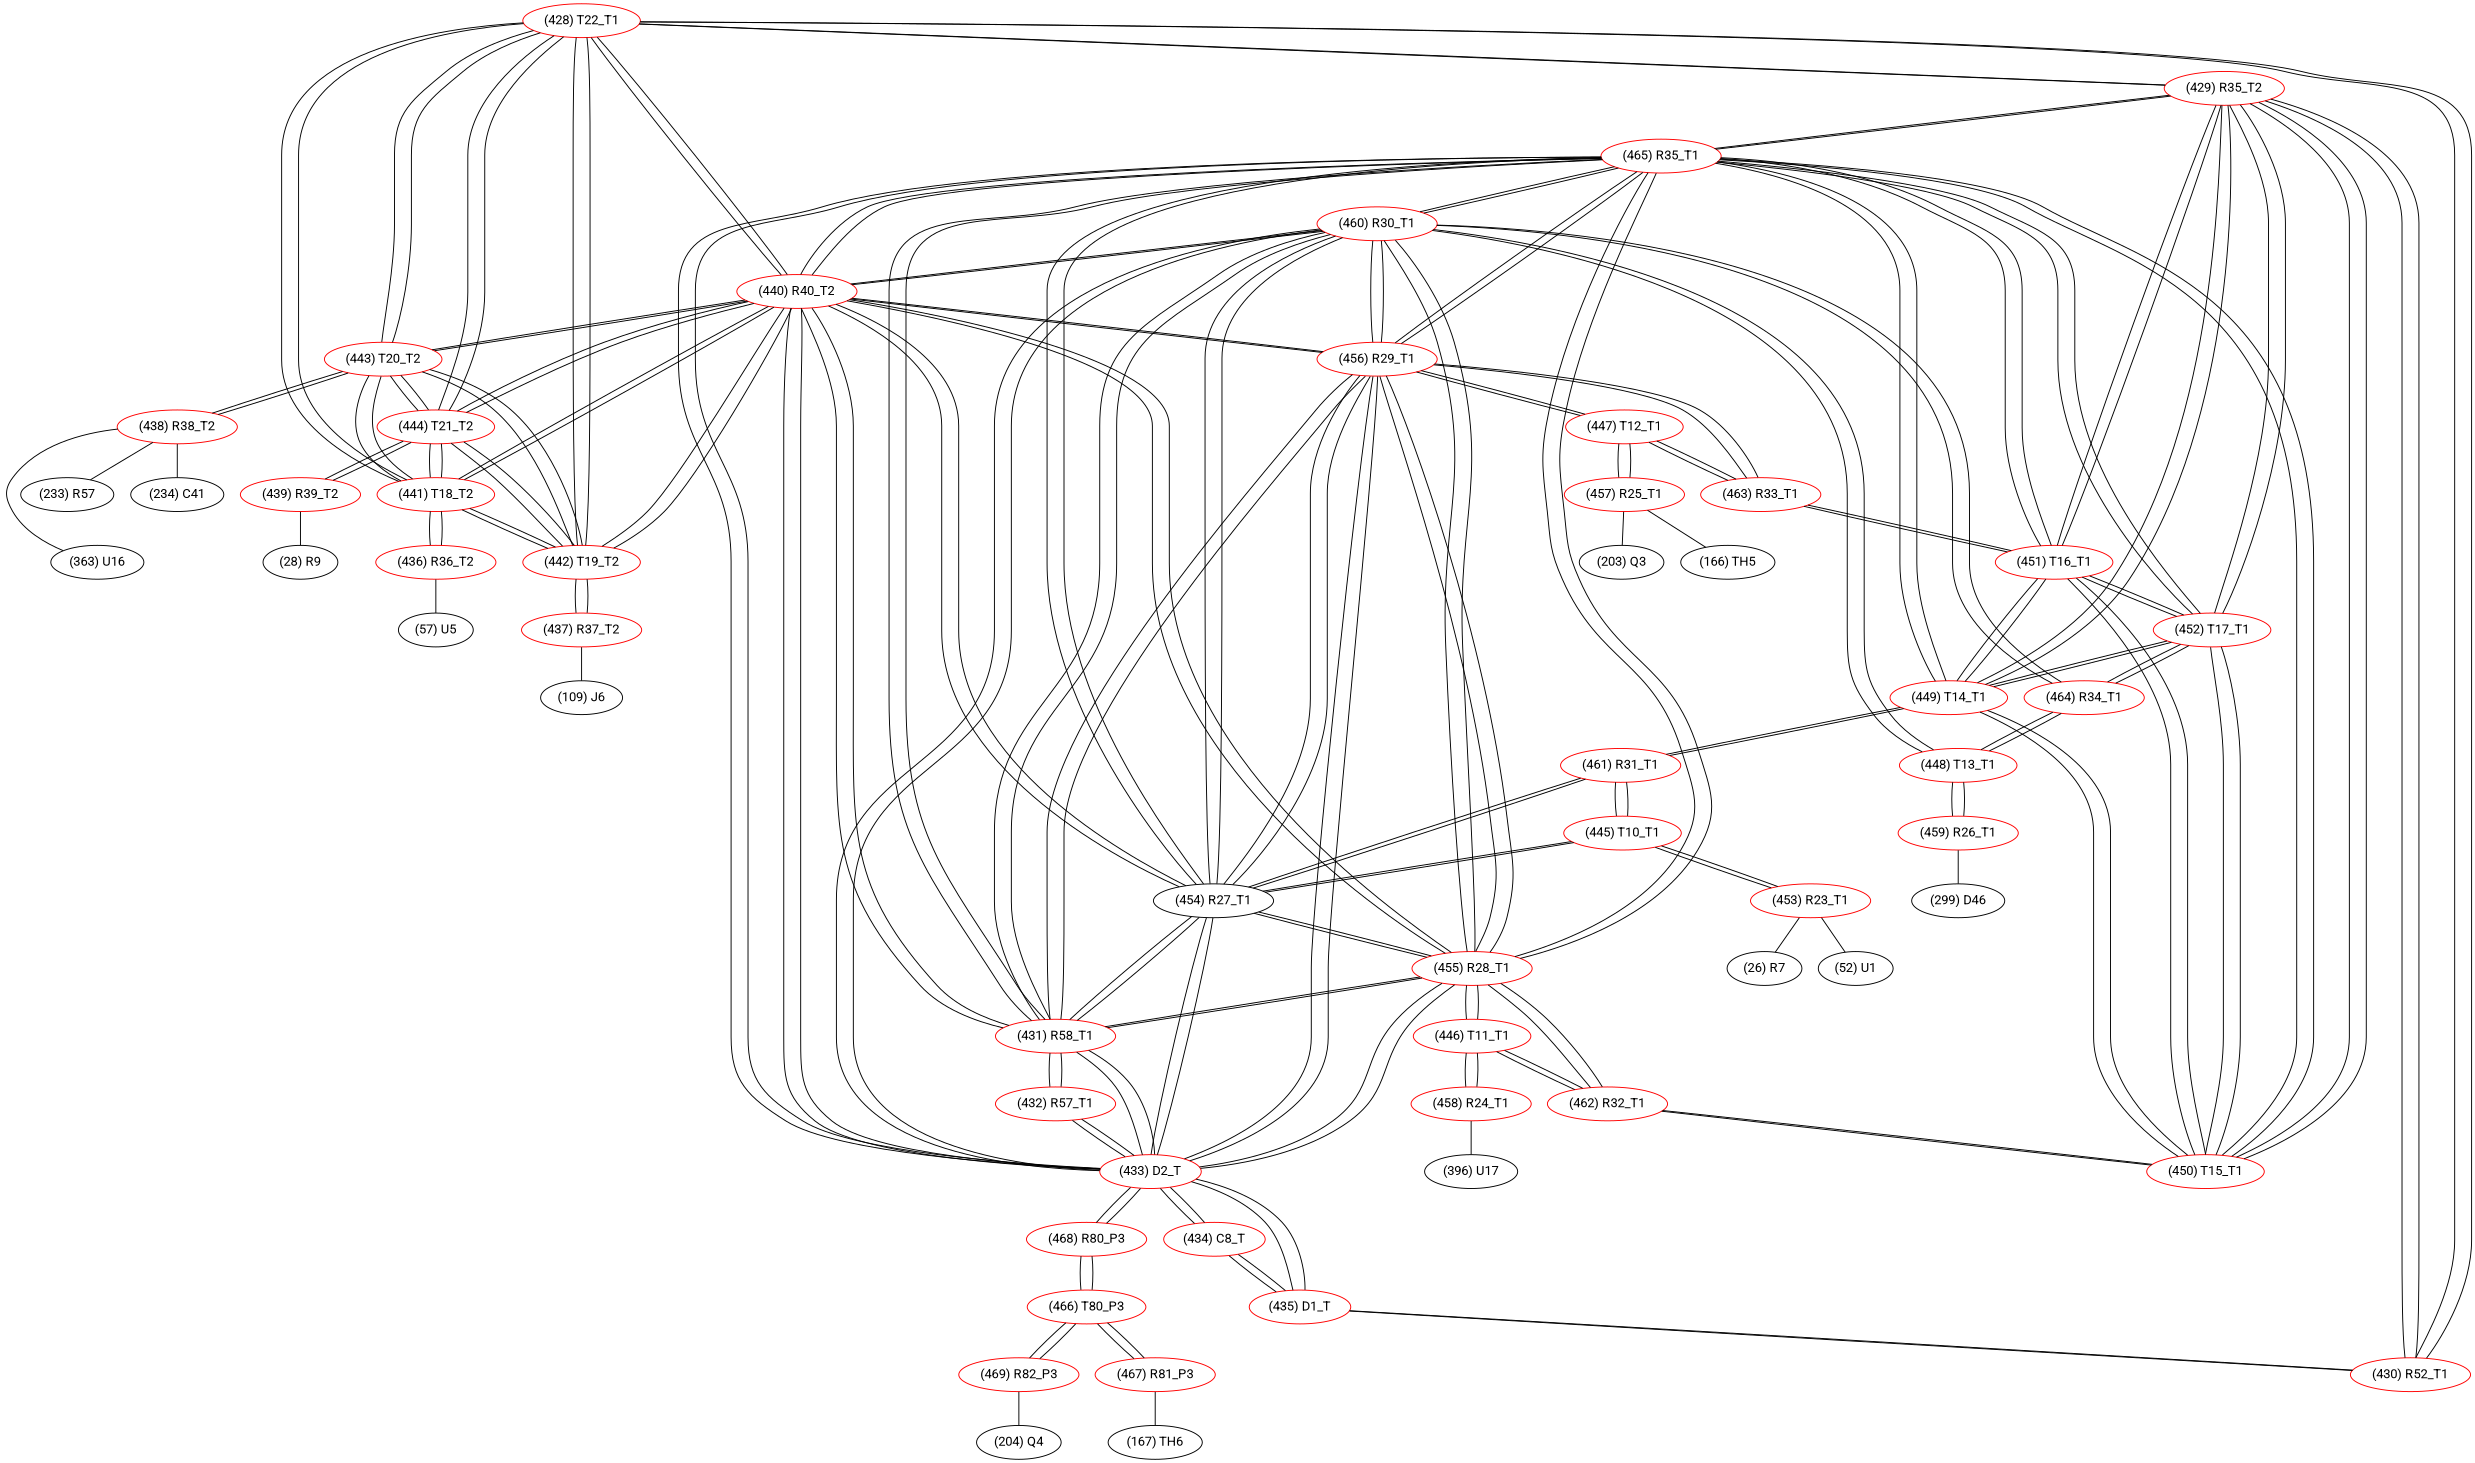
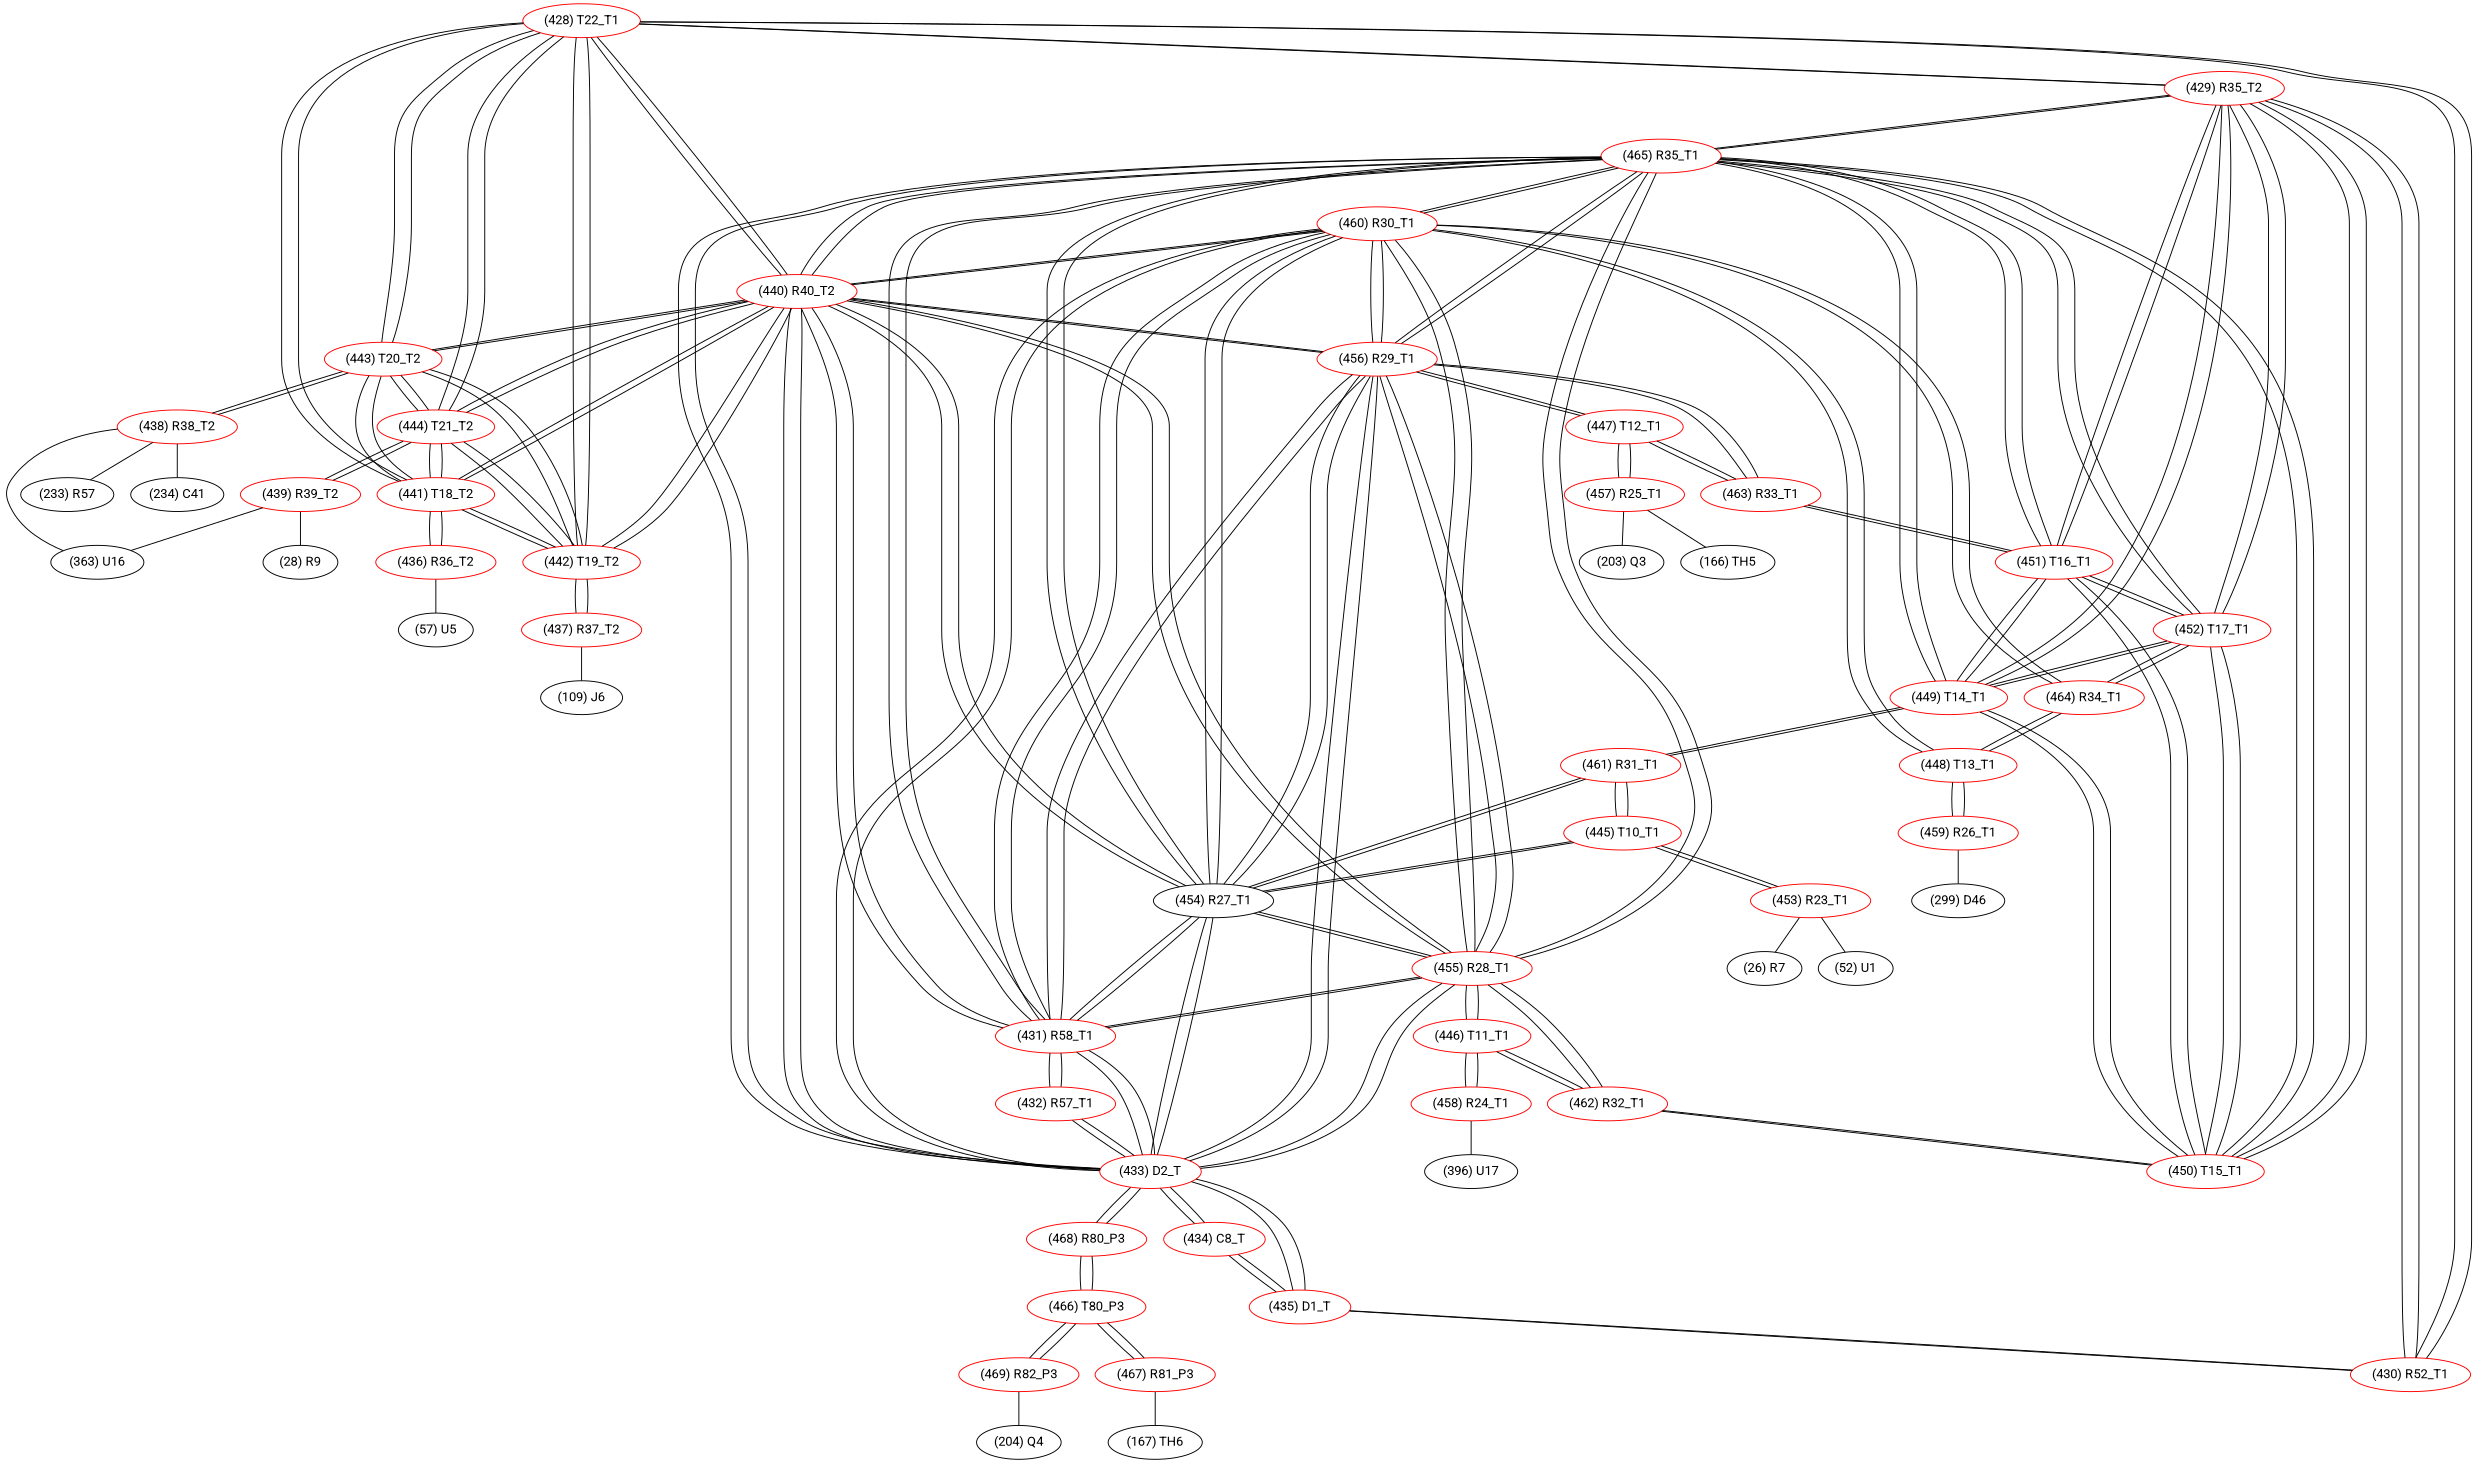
edge "(439) R39_T2" -- "(363) U16": added
